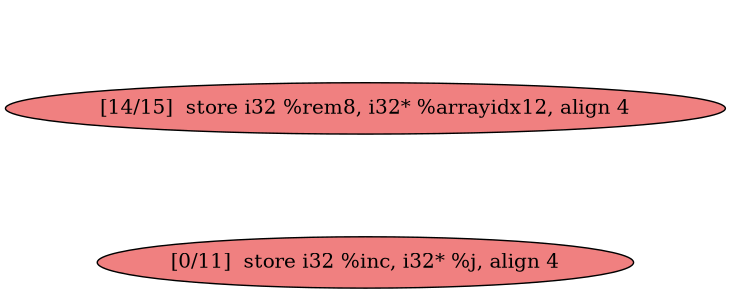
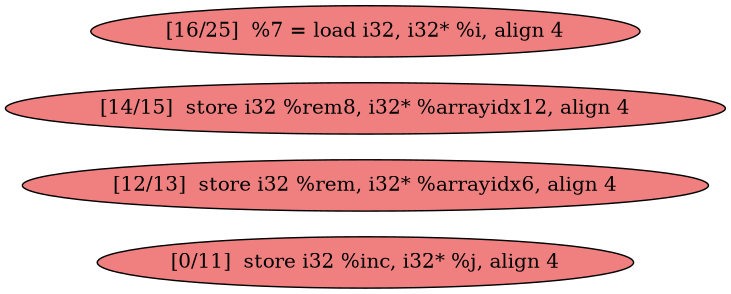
node "[16/25]  %7 = load i32, i32* %i, align 4": added
node "[12/13]  store i32 %rem, i32* %arrayidx6, align 4": added
